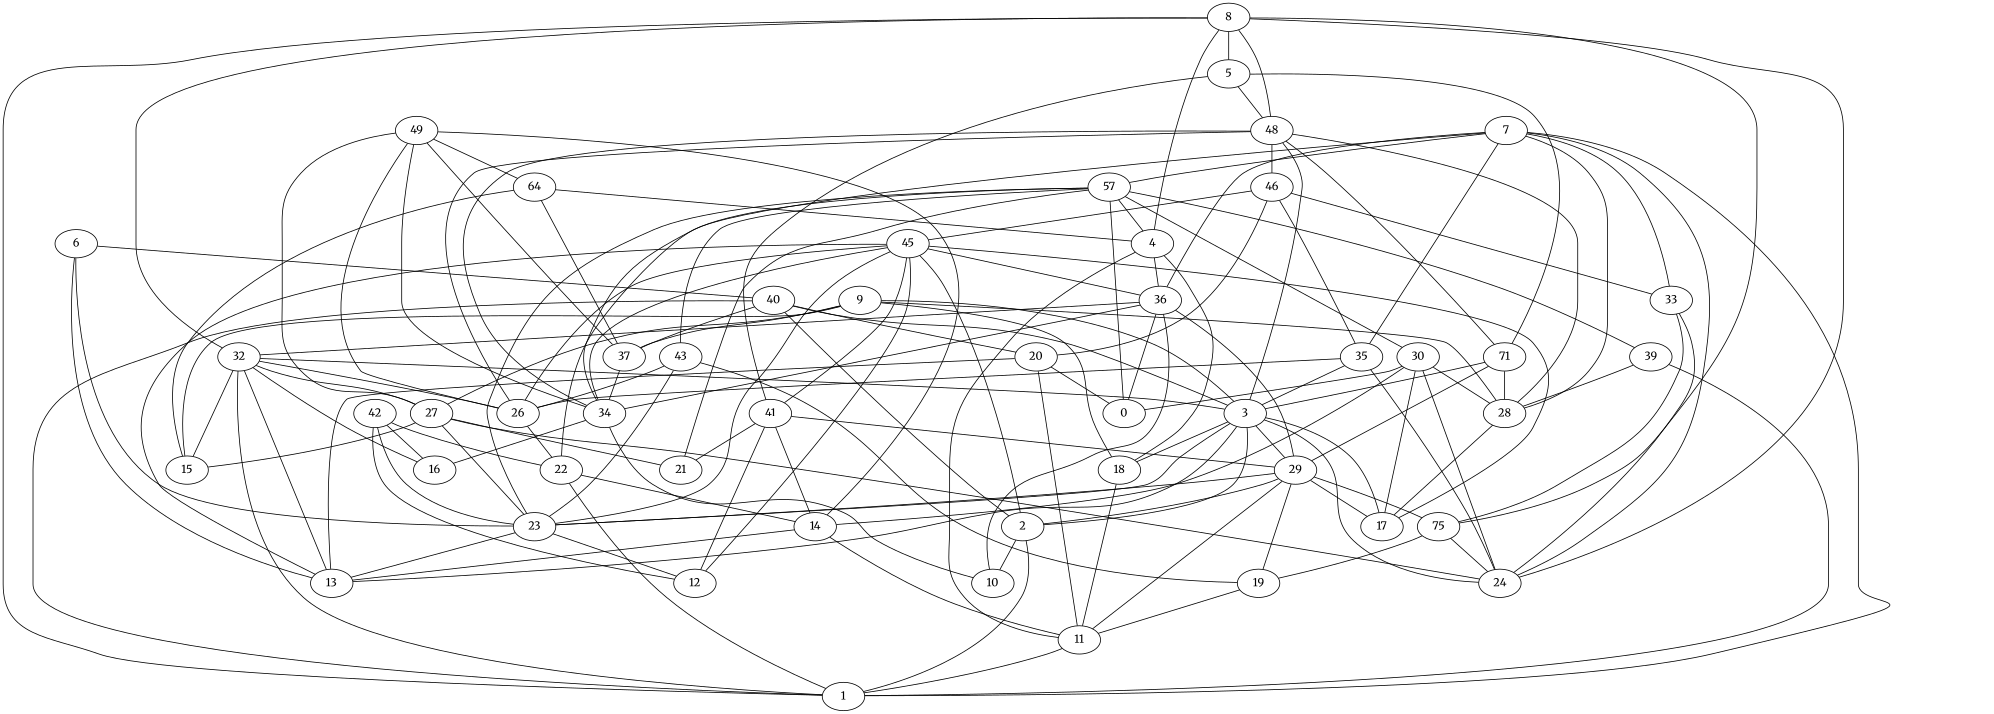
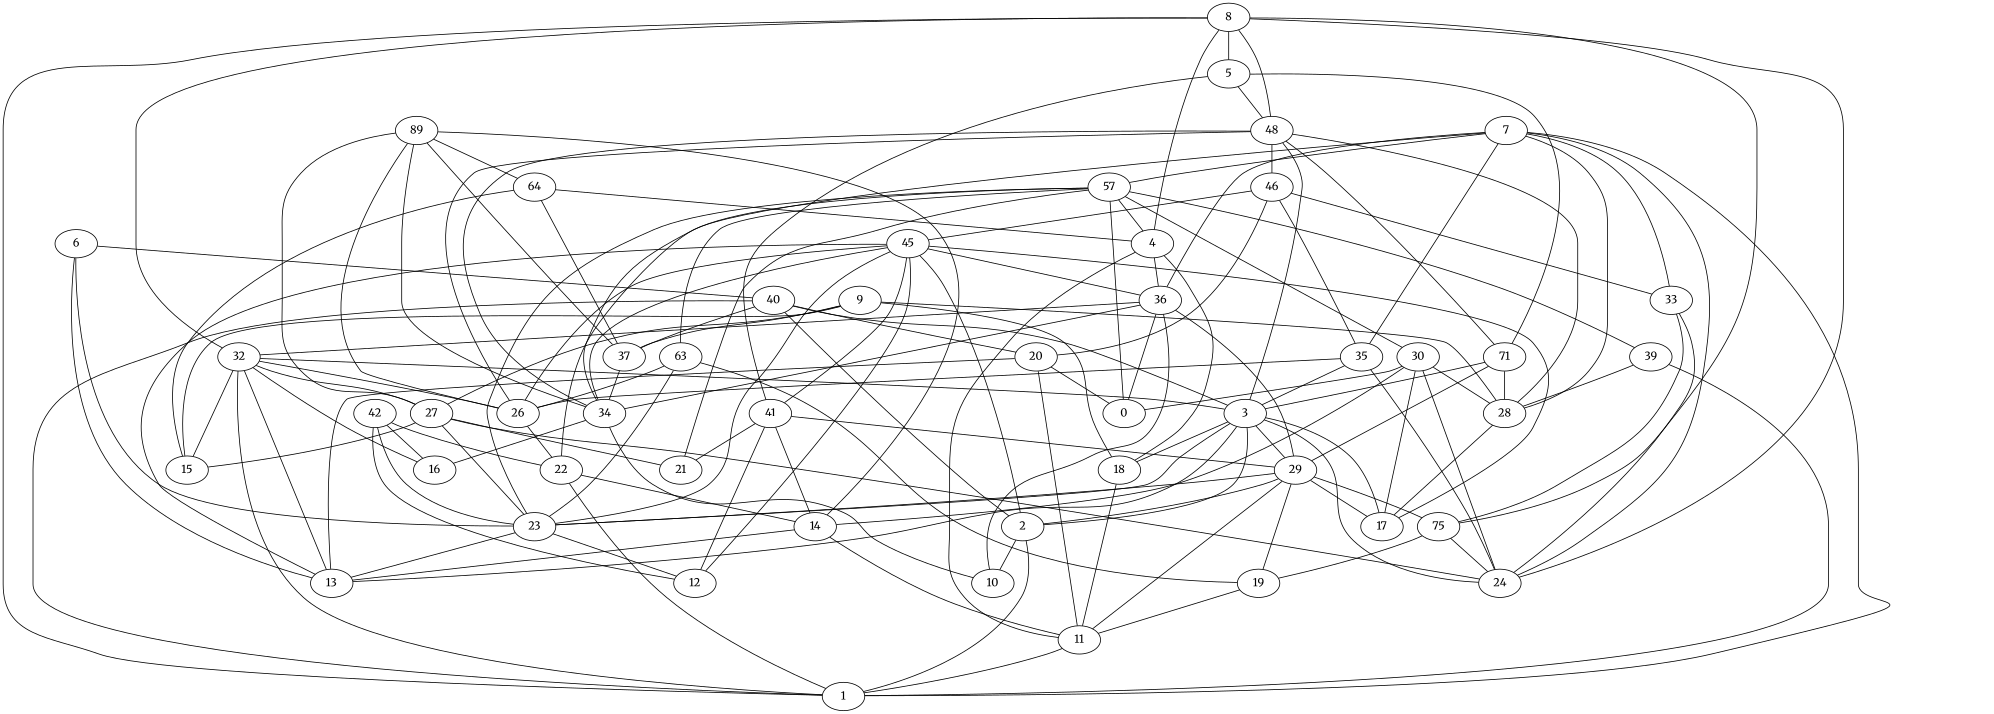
node "49": label "49" -> "89"
edge "9" -- "3": removed
node "43": label "43" -> "63"
